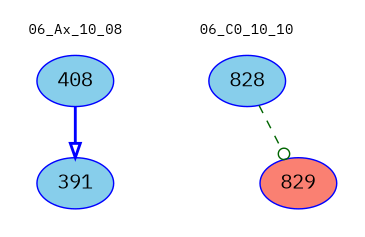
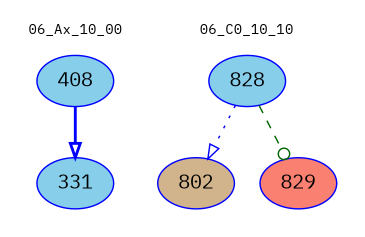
cluster "06_Ax_10_08": label "06_Ax_10_08" -> "06_Ax_10_00"
node "391": label "391" -> "331"
node "802": added
